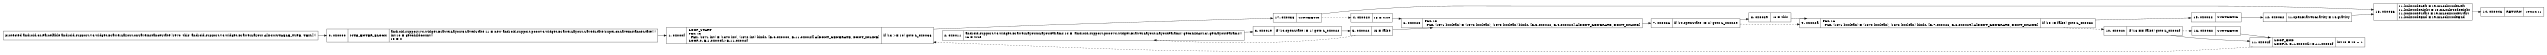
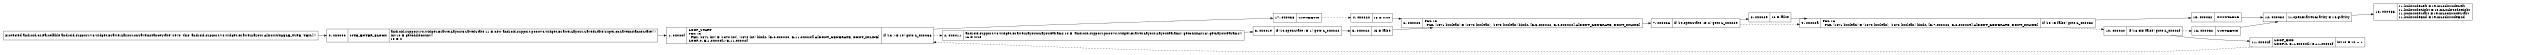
edge "17: 0x0036" -> "13: 0x0036": removed
node "14: 0x0046": removed
node "8: 0x0029": text "r6 = this" -> "r6 = false"
node "15: 0x0032": text "SYNTHETIC" -> "IMMUTABLE"
edge "16: 0x0032" -> "11: 0x002f": now "16: 0x0032" -> "12: 0x0032"
edge "5: 0x0022" -> "2: 0x0011": now "1: 0x000f" -> "2: 0x0011"
